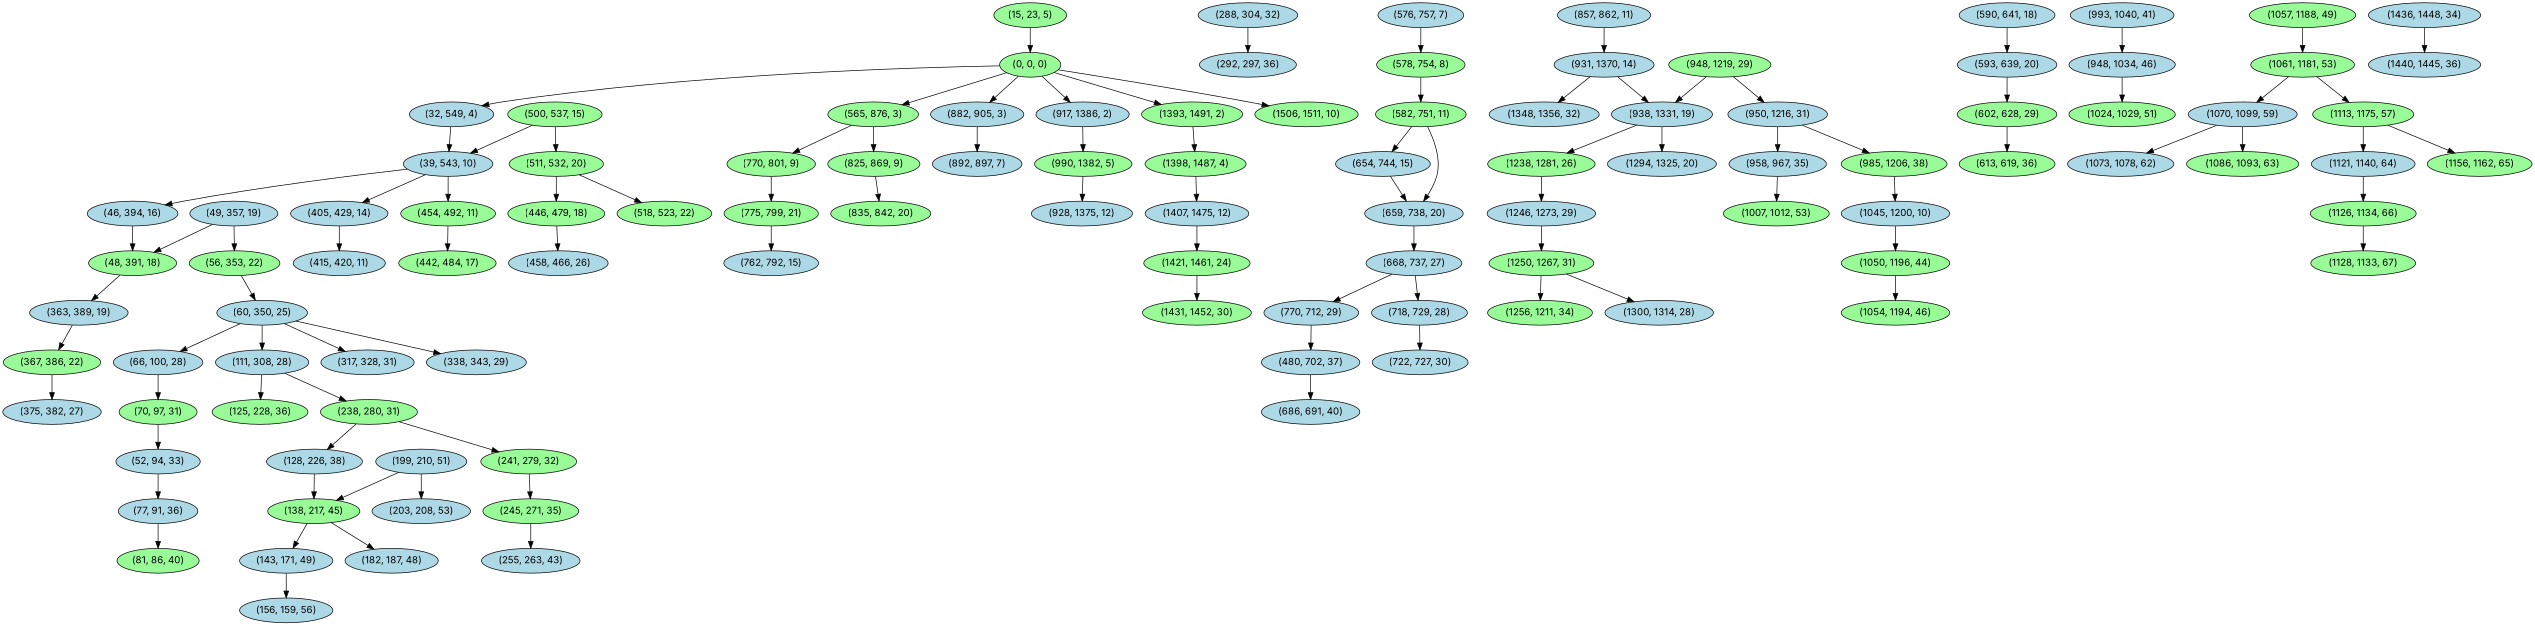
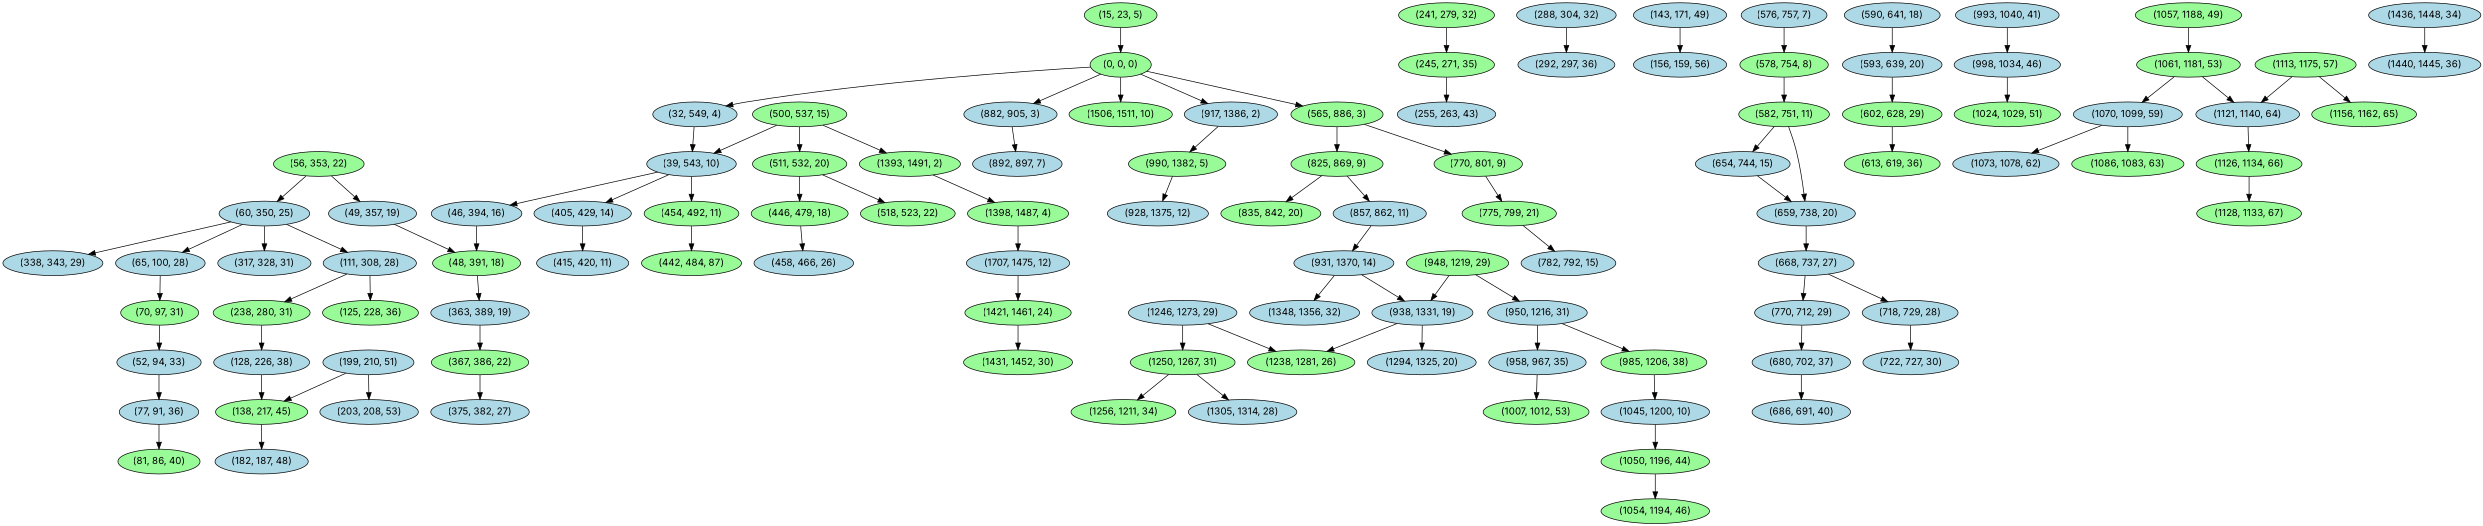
node "(948, 1034, 46)": label "(948, 1034, 46)" -> "(998, 1034, 46)"
edge "(1061, 1181, 53)" -> "(1113, 1175, 57)": now "(1061, 1181, 53)" -> "(1121, 1140, 64)"
edge "(0, 0, 0)" -> "(1393, 1491, 2)": now "(500, 537, 15)" -> "(1393, 1491, 2)"
node "(565, 876, 3)": label "(565, 876, 3)" -> "(565, 886, 3)"
node "(1086, 1093, 63)": label "(1086, 1093, 63)" -> "(1086, 1083, 63)"
edge "(1238, 1281, 26)" -> "(1246, 1273, 29)": reversed
edge "(825, 869, 9)" -> "(857, 862, 11)": added
node "(1407, 1475, 12)": label "(1407, 1475, 12)" -> "(1707, 1475, 12)"
edge "(49, 357, 19)" -> "(56, 353, 22)": reversed
node "(442, 484, 17)": label "(442, 484, 17)" -> "(442, 484, 87)"
node "(762, 792, 15)": label "(762, 792, 15)" -> "(782, 792, 15)"
node "(1300, 1314, 28)": label "(1300, 1314, 28)" -> "(1305, 1314, 28)"
node "(66, 100, 28)": label "(66, 100, 28)" -> "(65, 100, 28)"
node "(480, 702, 37)": label "(480, 702, 37)" -> "(680, 702, 37)"
edge "(238, 280, 31)" -> "(241, 279, 32)": removed
edge "(138, 217, 45)" -> "(143, 171, 49)": removed
